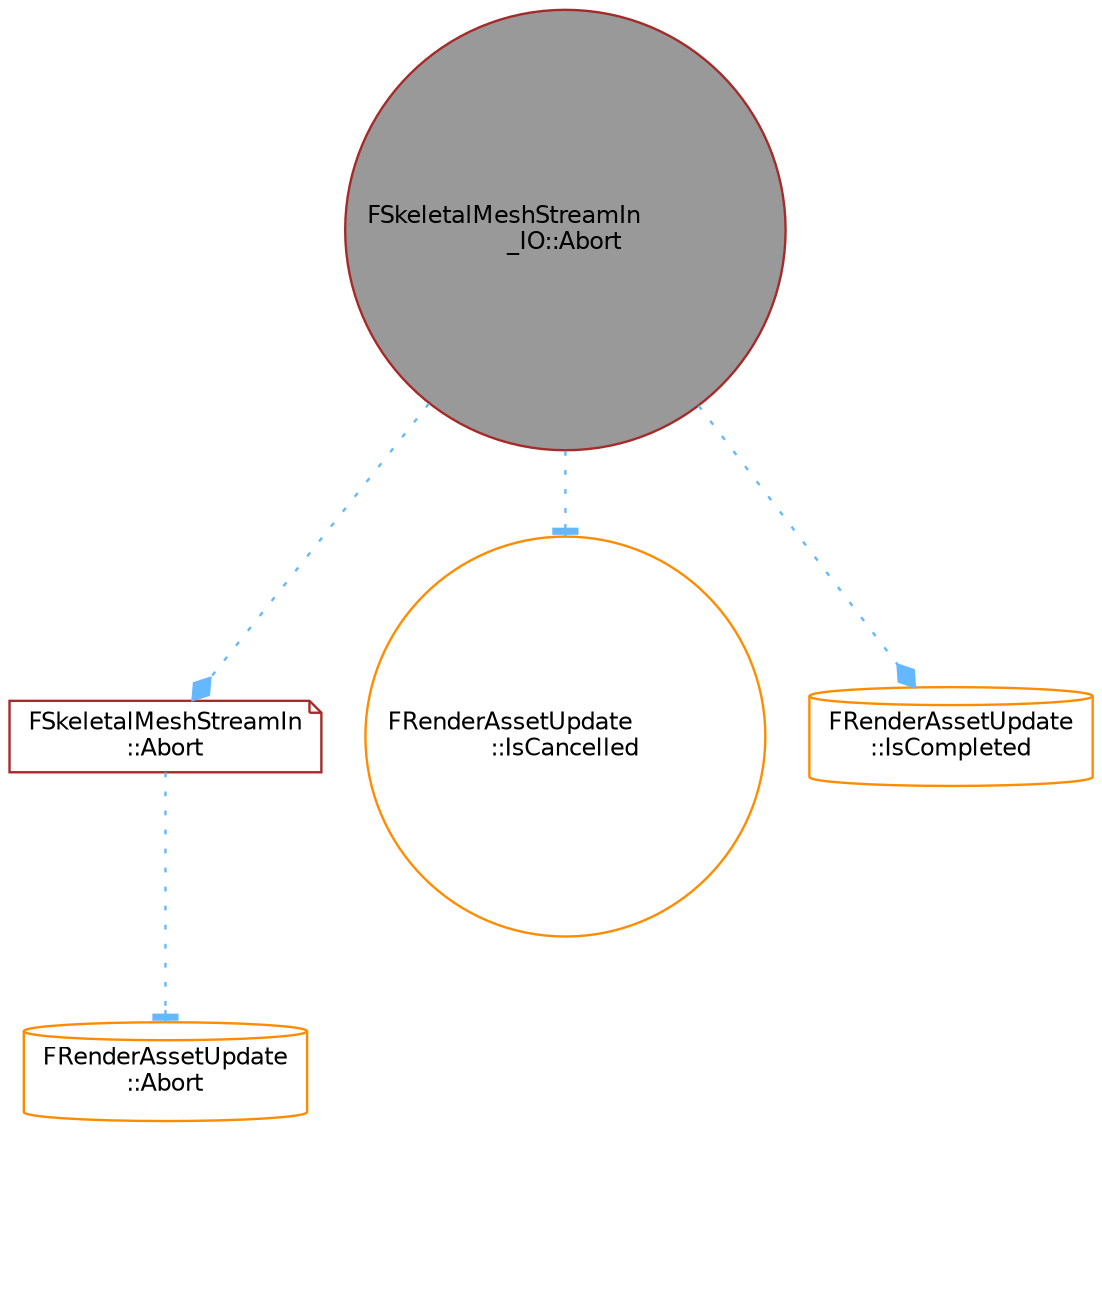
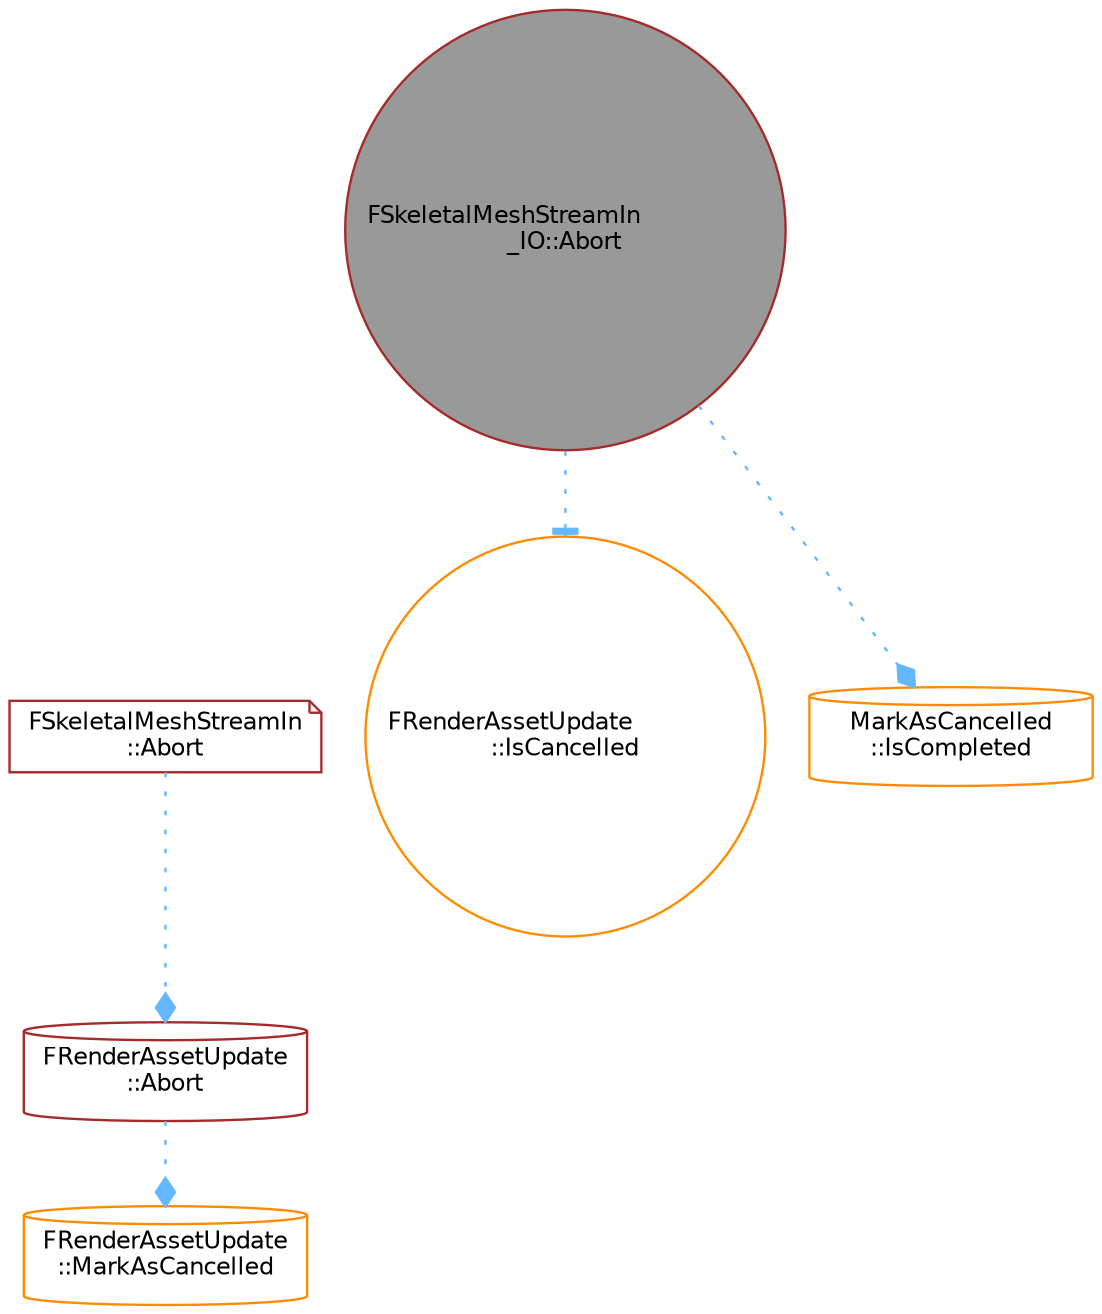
edge "FSkeletalMeshStreamIn _IO::Abort" -> "FSkeletalMeshStreamIn ::Abort": removed
node "FRenderAssetUpdate ::IsCompleted": label "FRenderAssetUpdate ::IsCompleted" -> "MarkAsCancelled ::IsCompleted"
edge "FSkeletalMeshStreamIn ::Abort" -> "FRenderAssetUpdate ::Abort": arrowhead tee -> diamond
node "FRenderAssetUpdate ::Abort": color darkorange -> brown
node "FRenderAssetUpdate ::MarkAsCancelled": added
